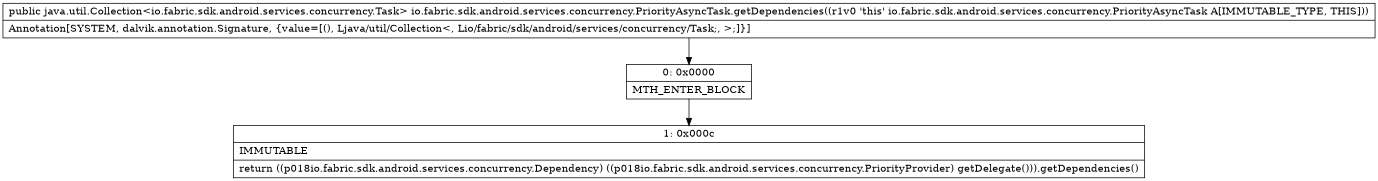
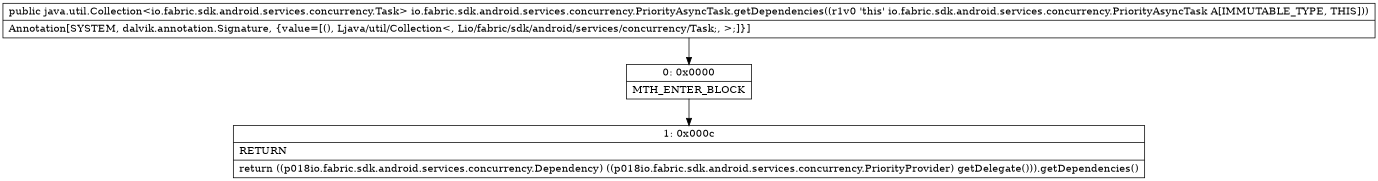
node "1: 0x000c": text "IMMUTABLE" -> "RETURN"
